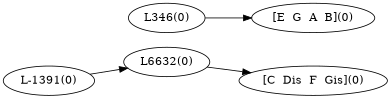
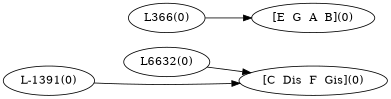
node "L346(0)": label "L346(0)" -> "L366(0)"
edge "L-1391(0)" -> "L6632(0)": now "L-1391(0)" -> "[C  Dis  F  Gis](0)"
